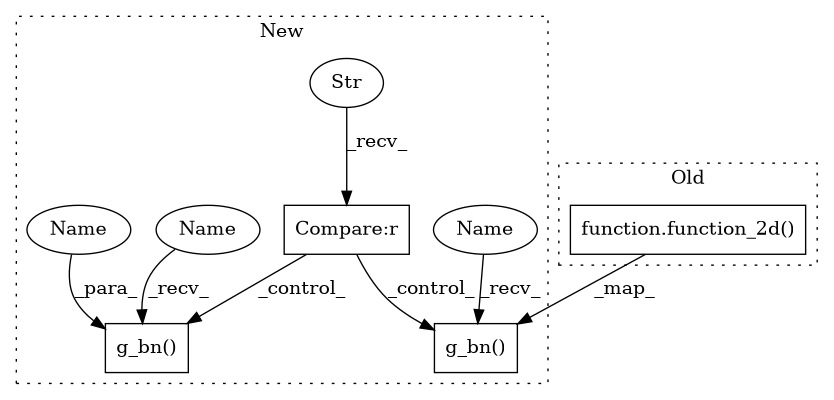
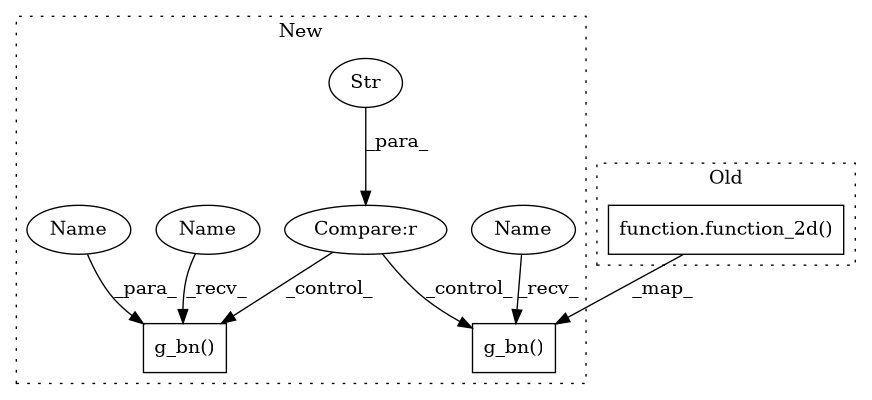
edge "Str" -> "Compare:r": label "_recv_" -> "_para_"
node "Compare:r": shape box -> ellipse
